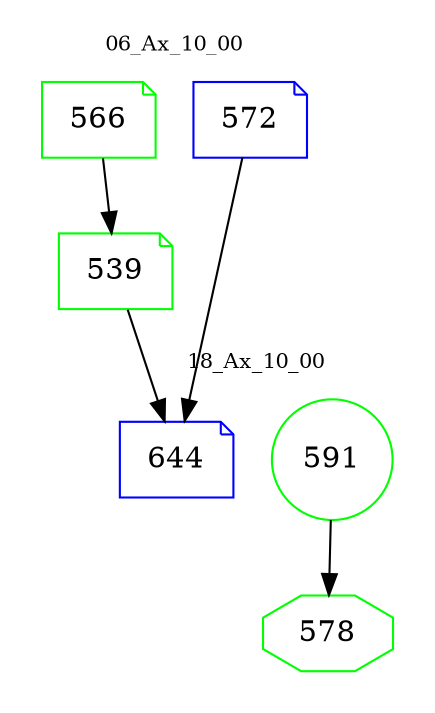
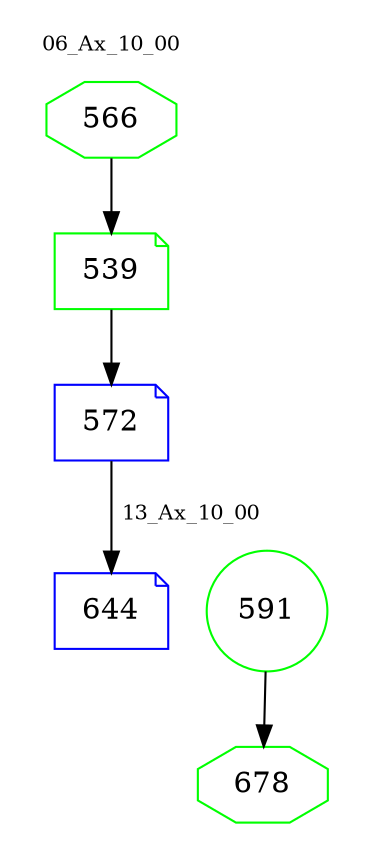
node "566": shape note -> octagon
edge "539" -> "644": now "539" -> "572"
cluster "18_Ax_10_00": label "18_Ax_10_00" -> "13_Ax_10_00"
node "578": label "578" -> "678"
